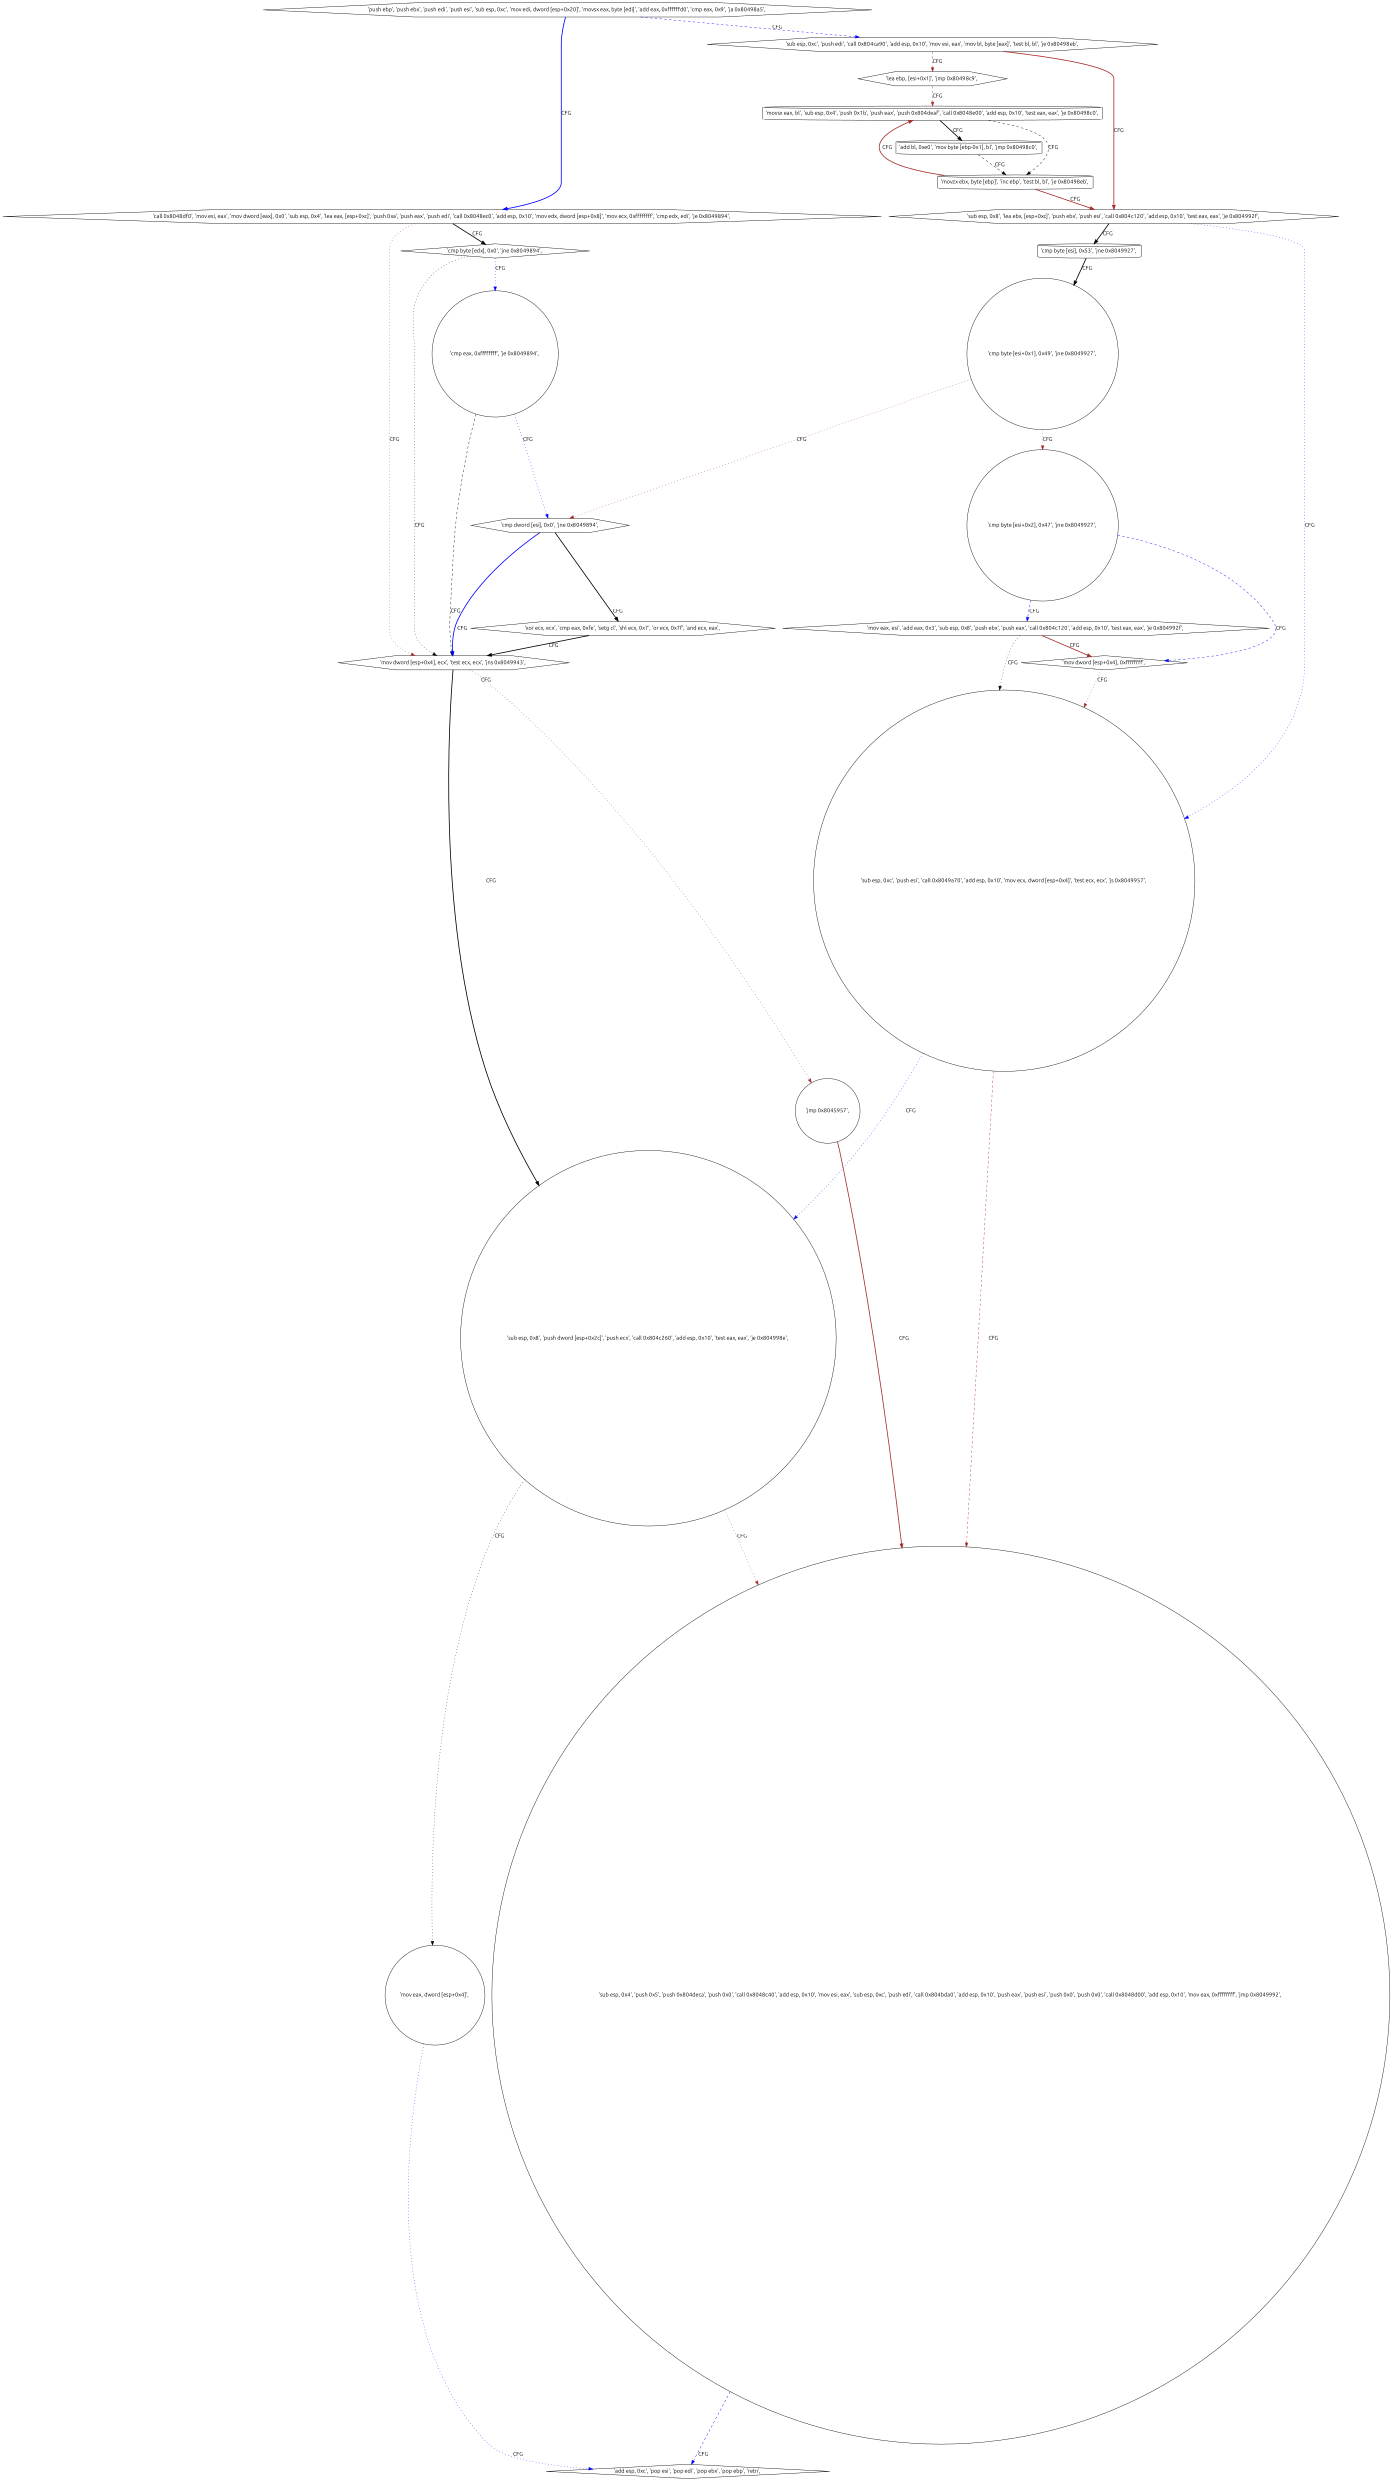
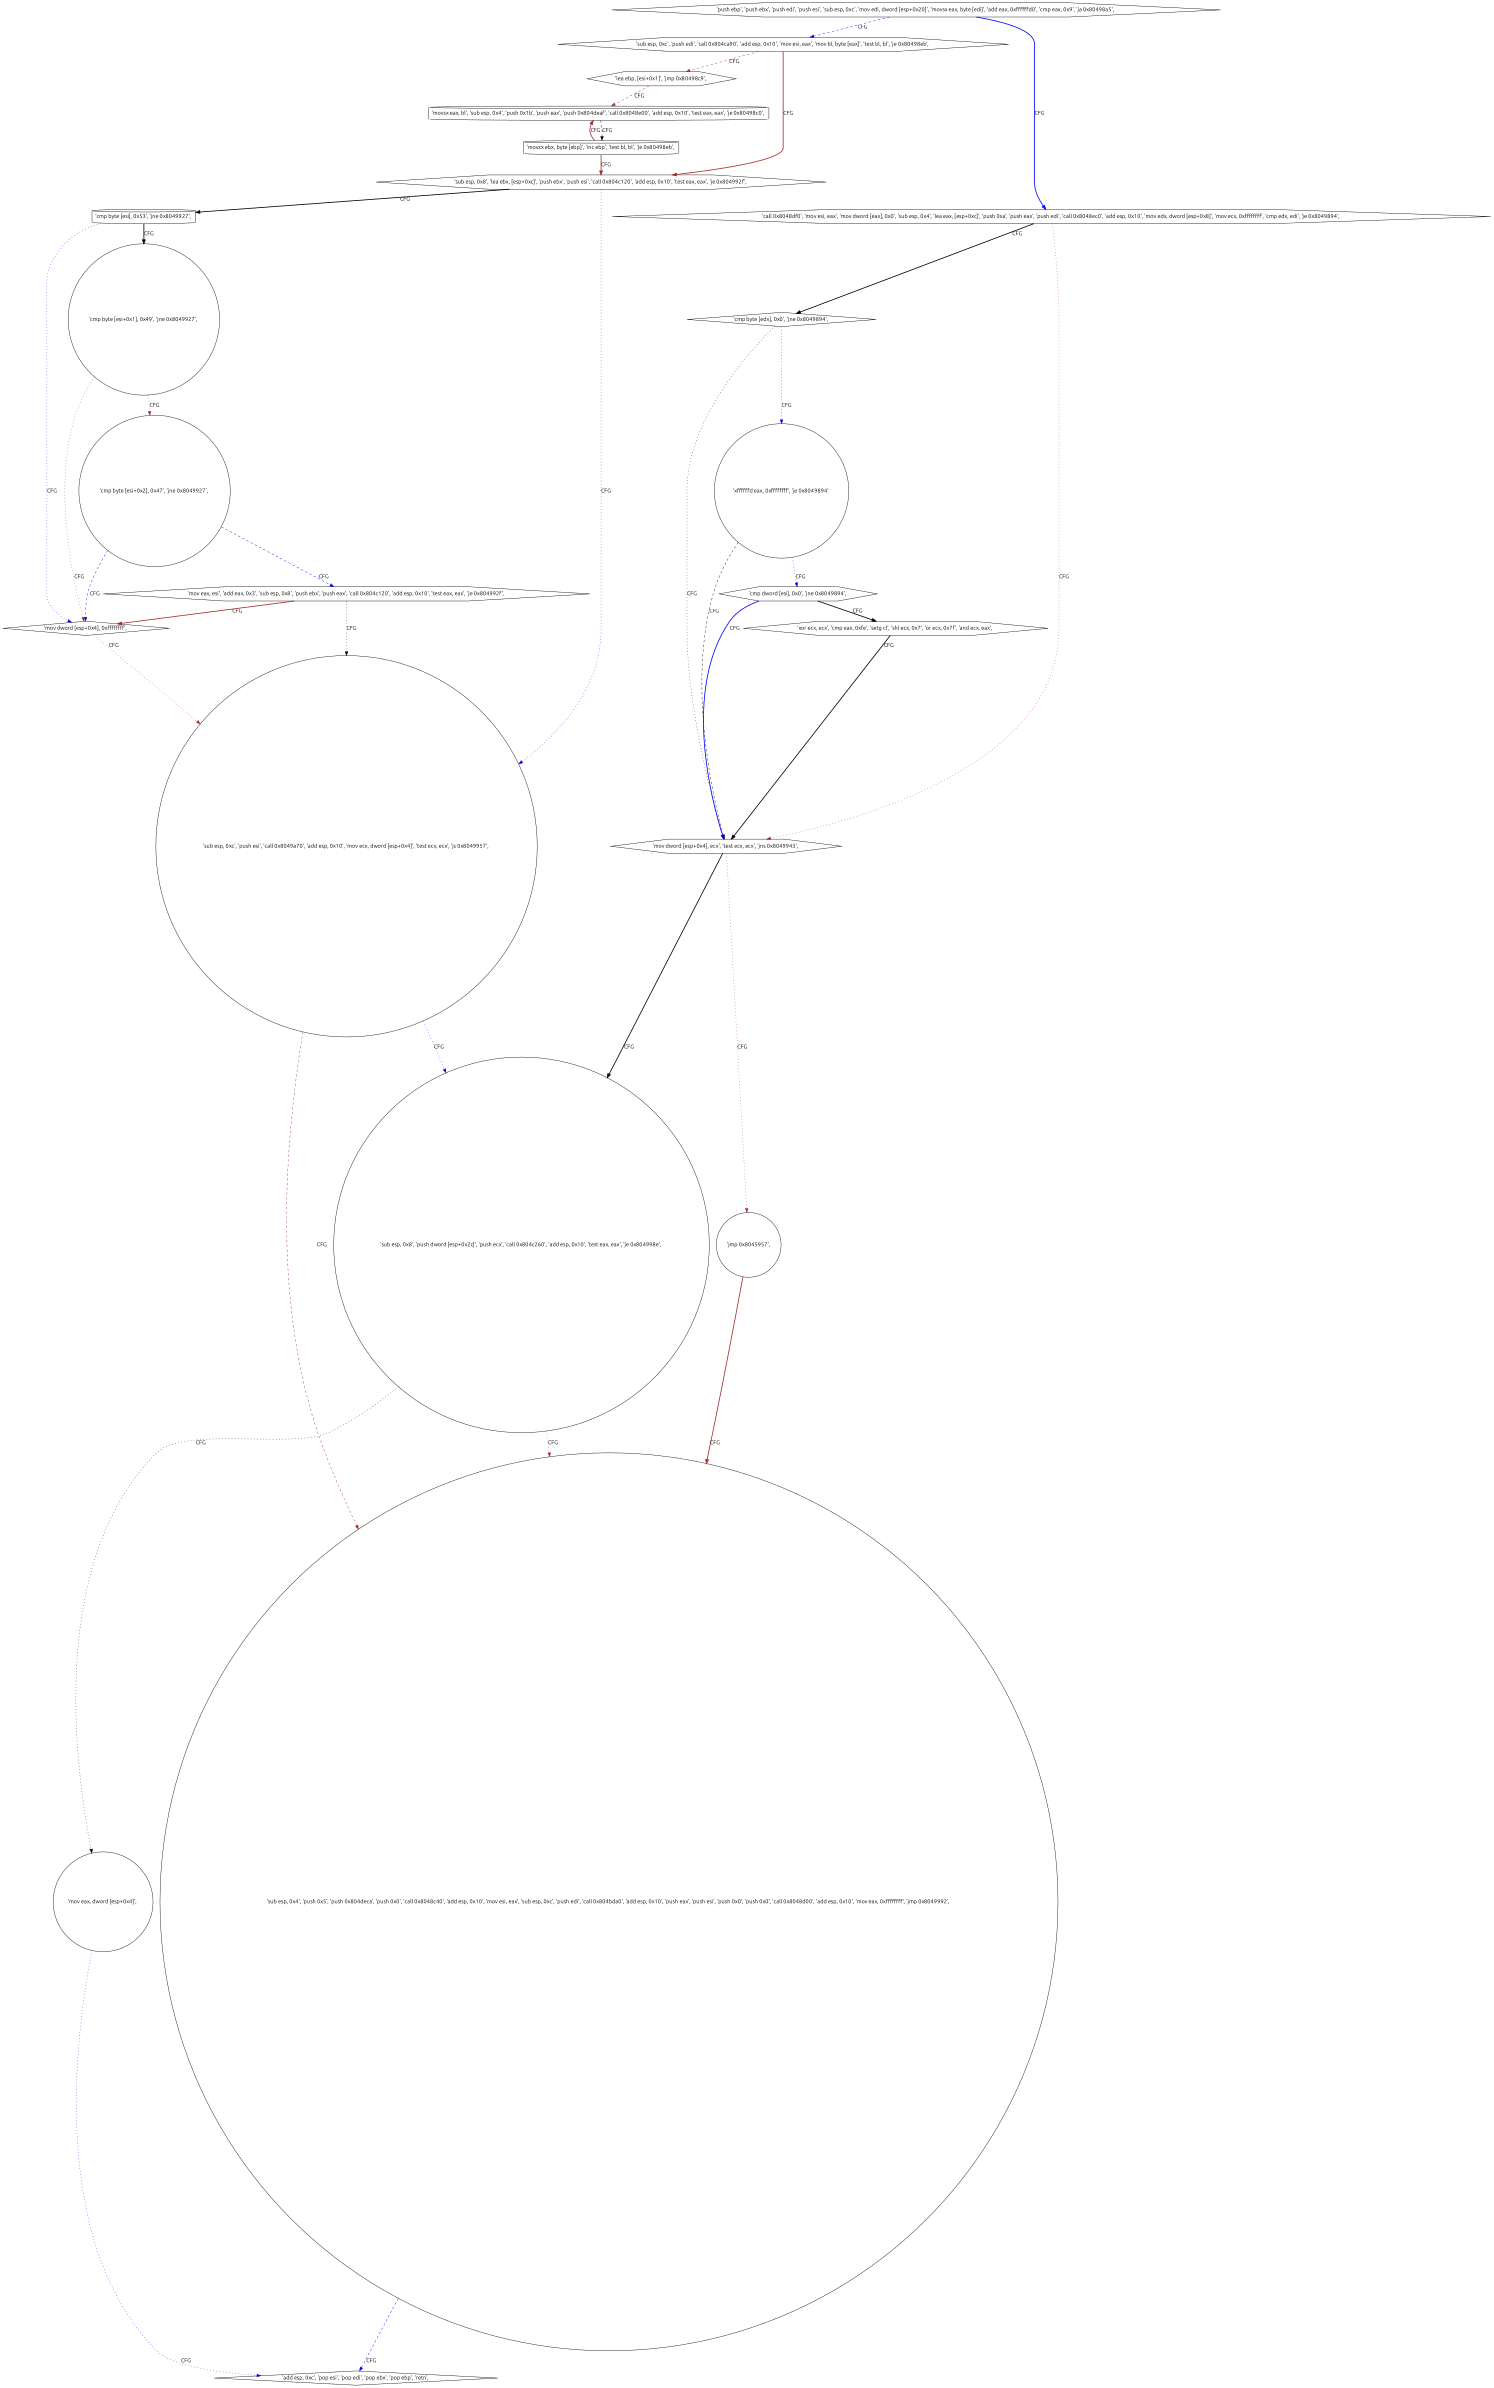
node "'add bl, 0xe0', 'mov byte [ebp-0x1], bl', 'jmp 0x80498c0',": removed
node "'cmp eax, 0xffffffff', 'je 0x8049894',": label "'cmp eax, 0xffffffff', 'je 0x8049894'," -> "'xffffffd eax, 0xffffffff', 'je 0x8049894',"
edge "'cmp byte [esi], 0x53', 'jne 0x8049927'," -> "'mov dword [esp+0x4], 0xffffffff',": added, label "CFG"
edge "'cmp byte [esi+0x1], 0x49', 'jne 0x8049927'," -> "'cmp dword [esi], 0x0', 'jne 0x8049894',": now "'cmp byte [esi+0x1], 0x49', 'jne 0x8049927'," -> "'mov dword [esp+0x4], 0xffffffff',"
